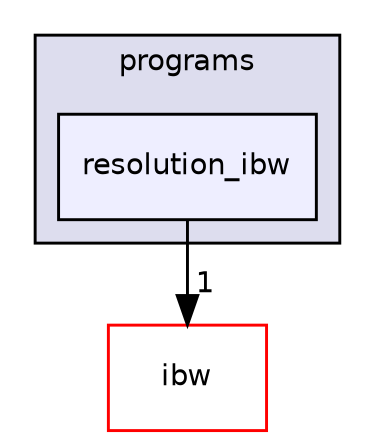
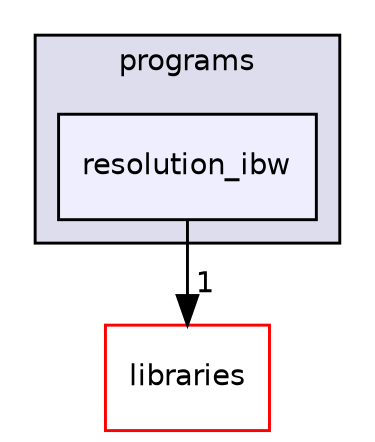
node "ibw": label "ibw" -> "libraries"
